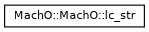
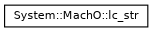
node "MachO::MachO::lc_str": label "MachO::MachO::lc_str" -> "System::MachO::lc_str"
